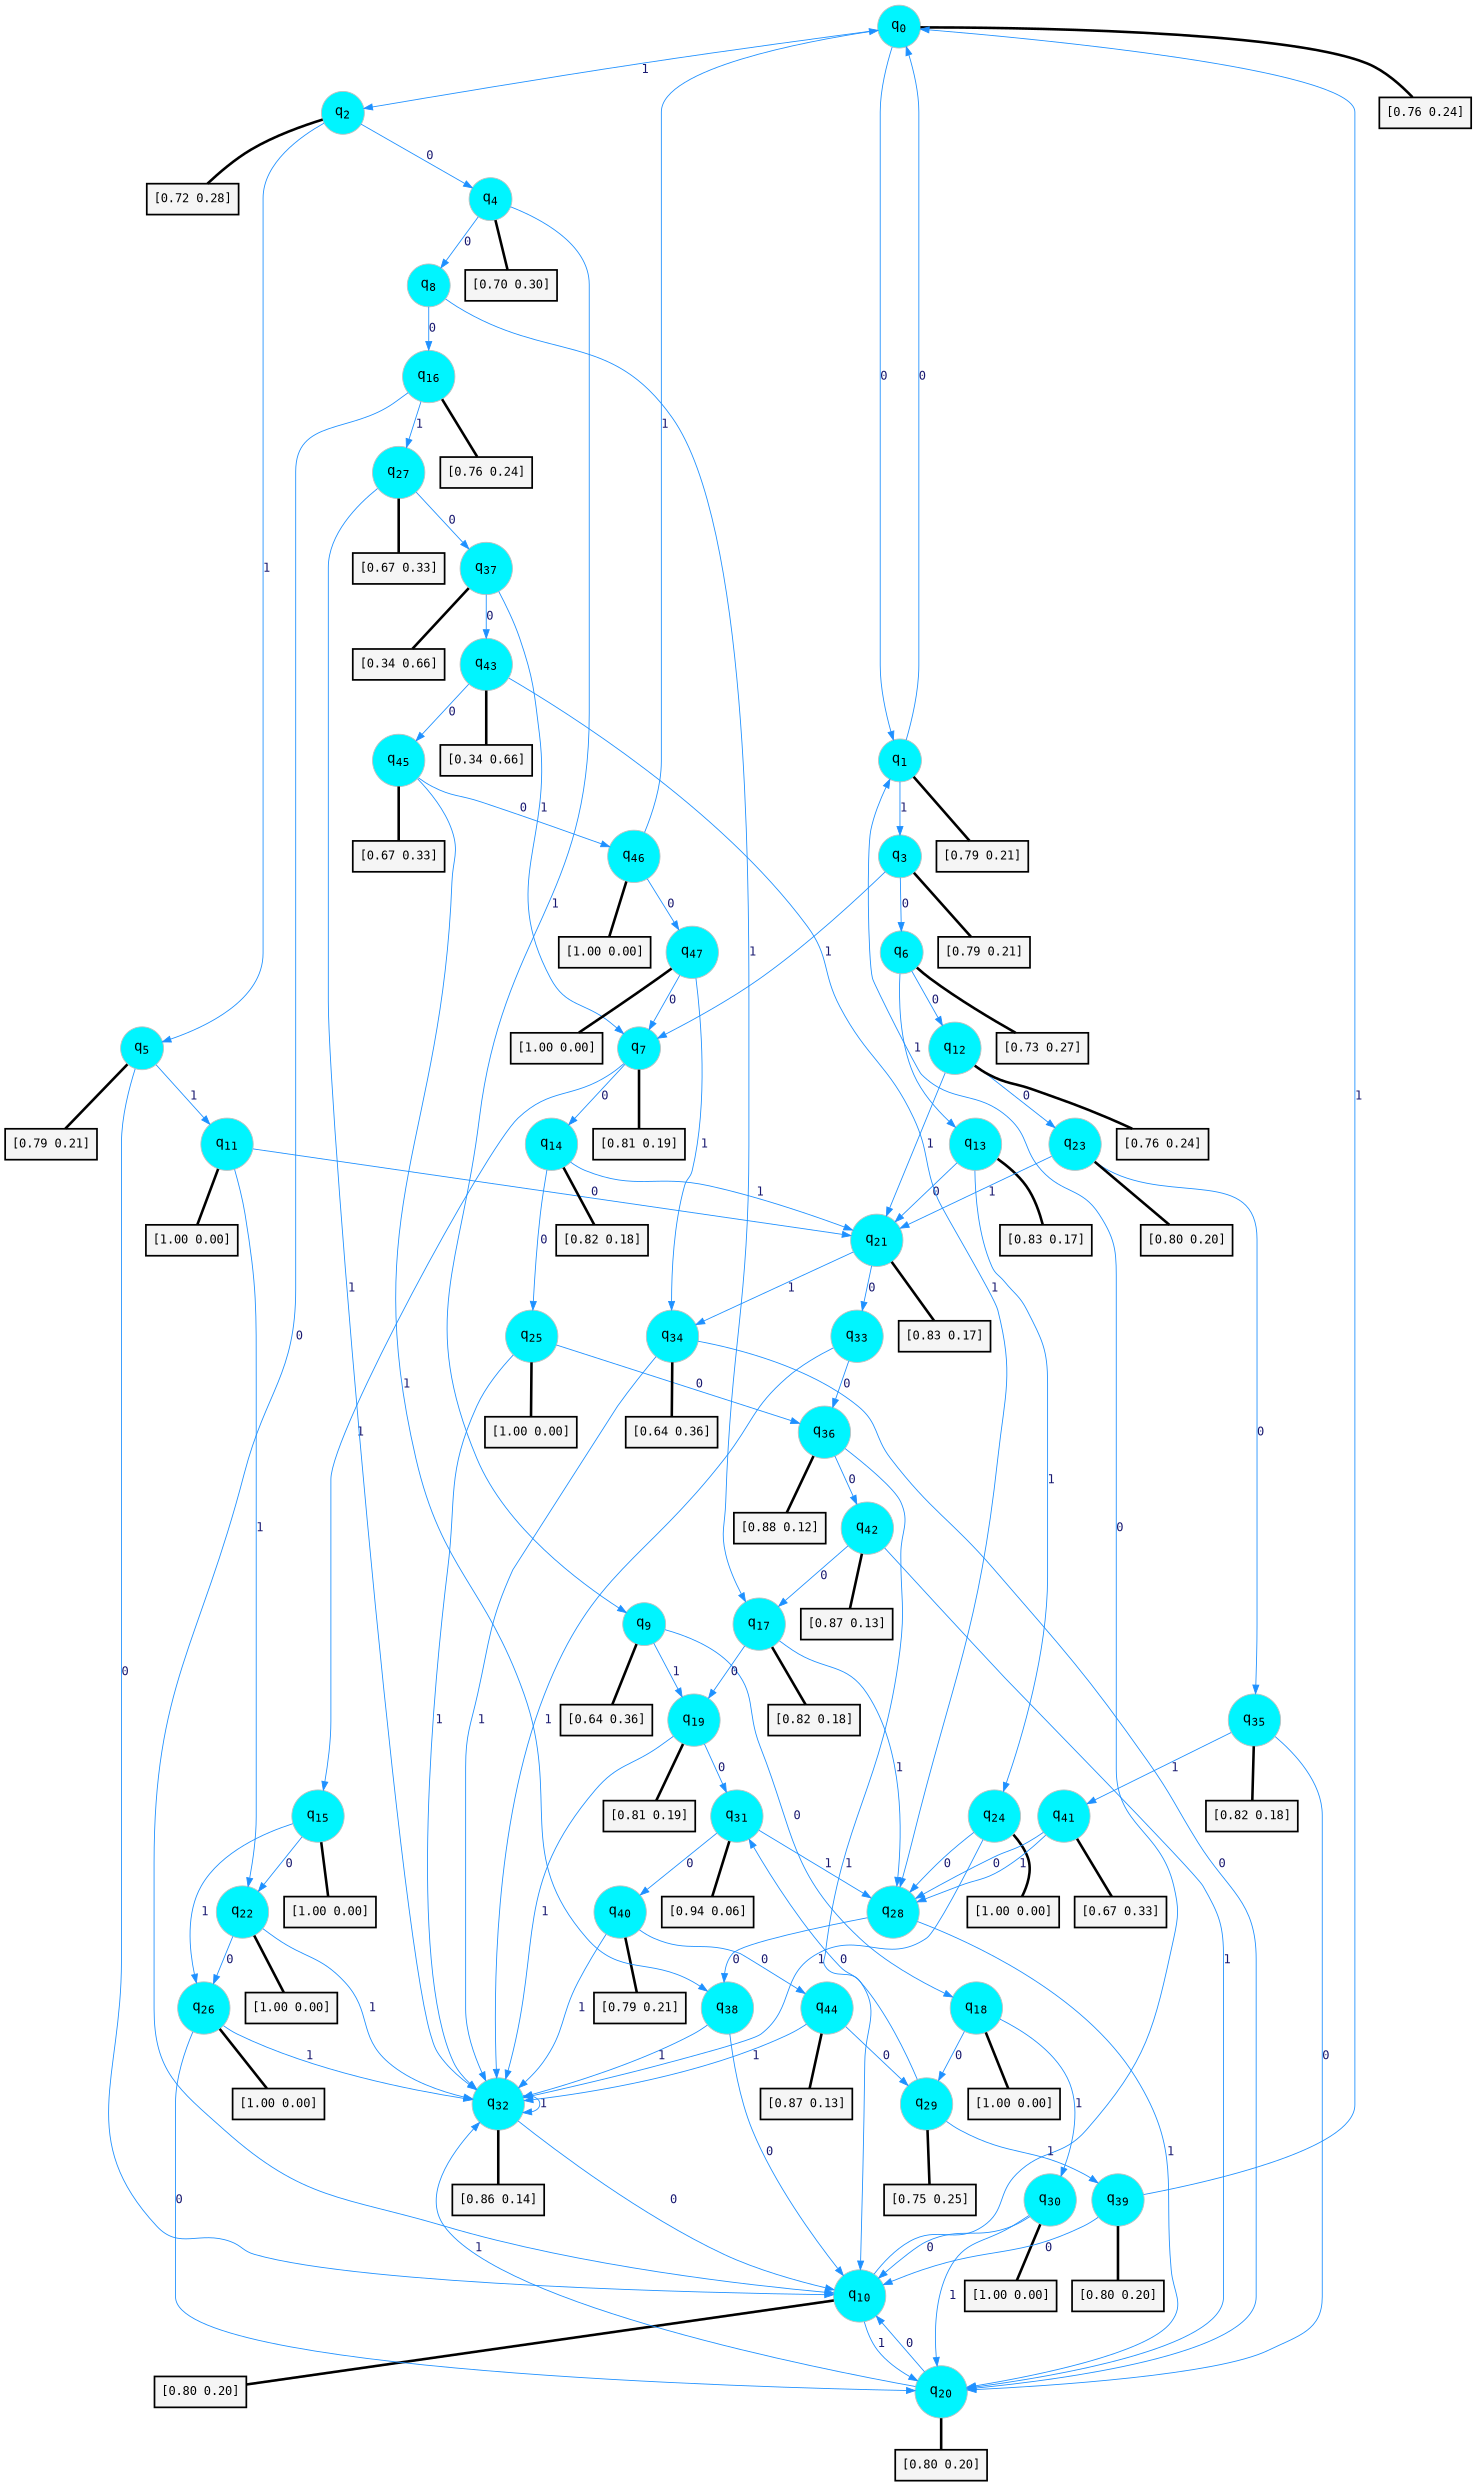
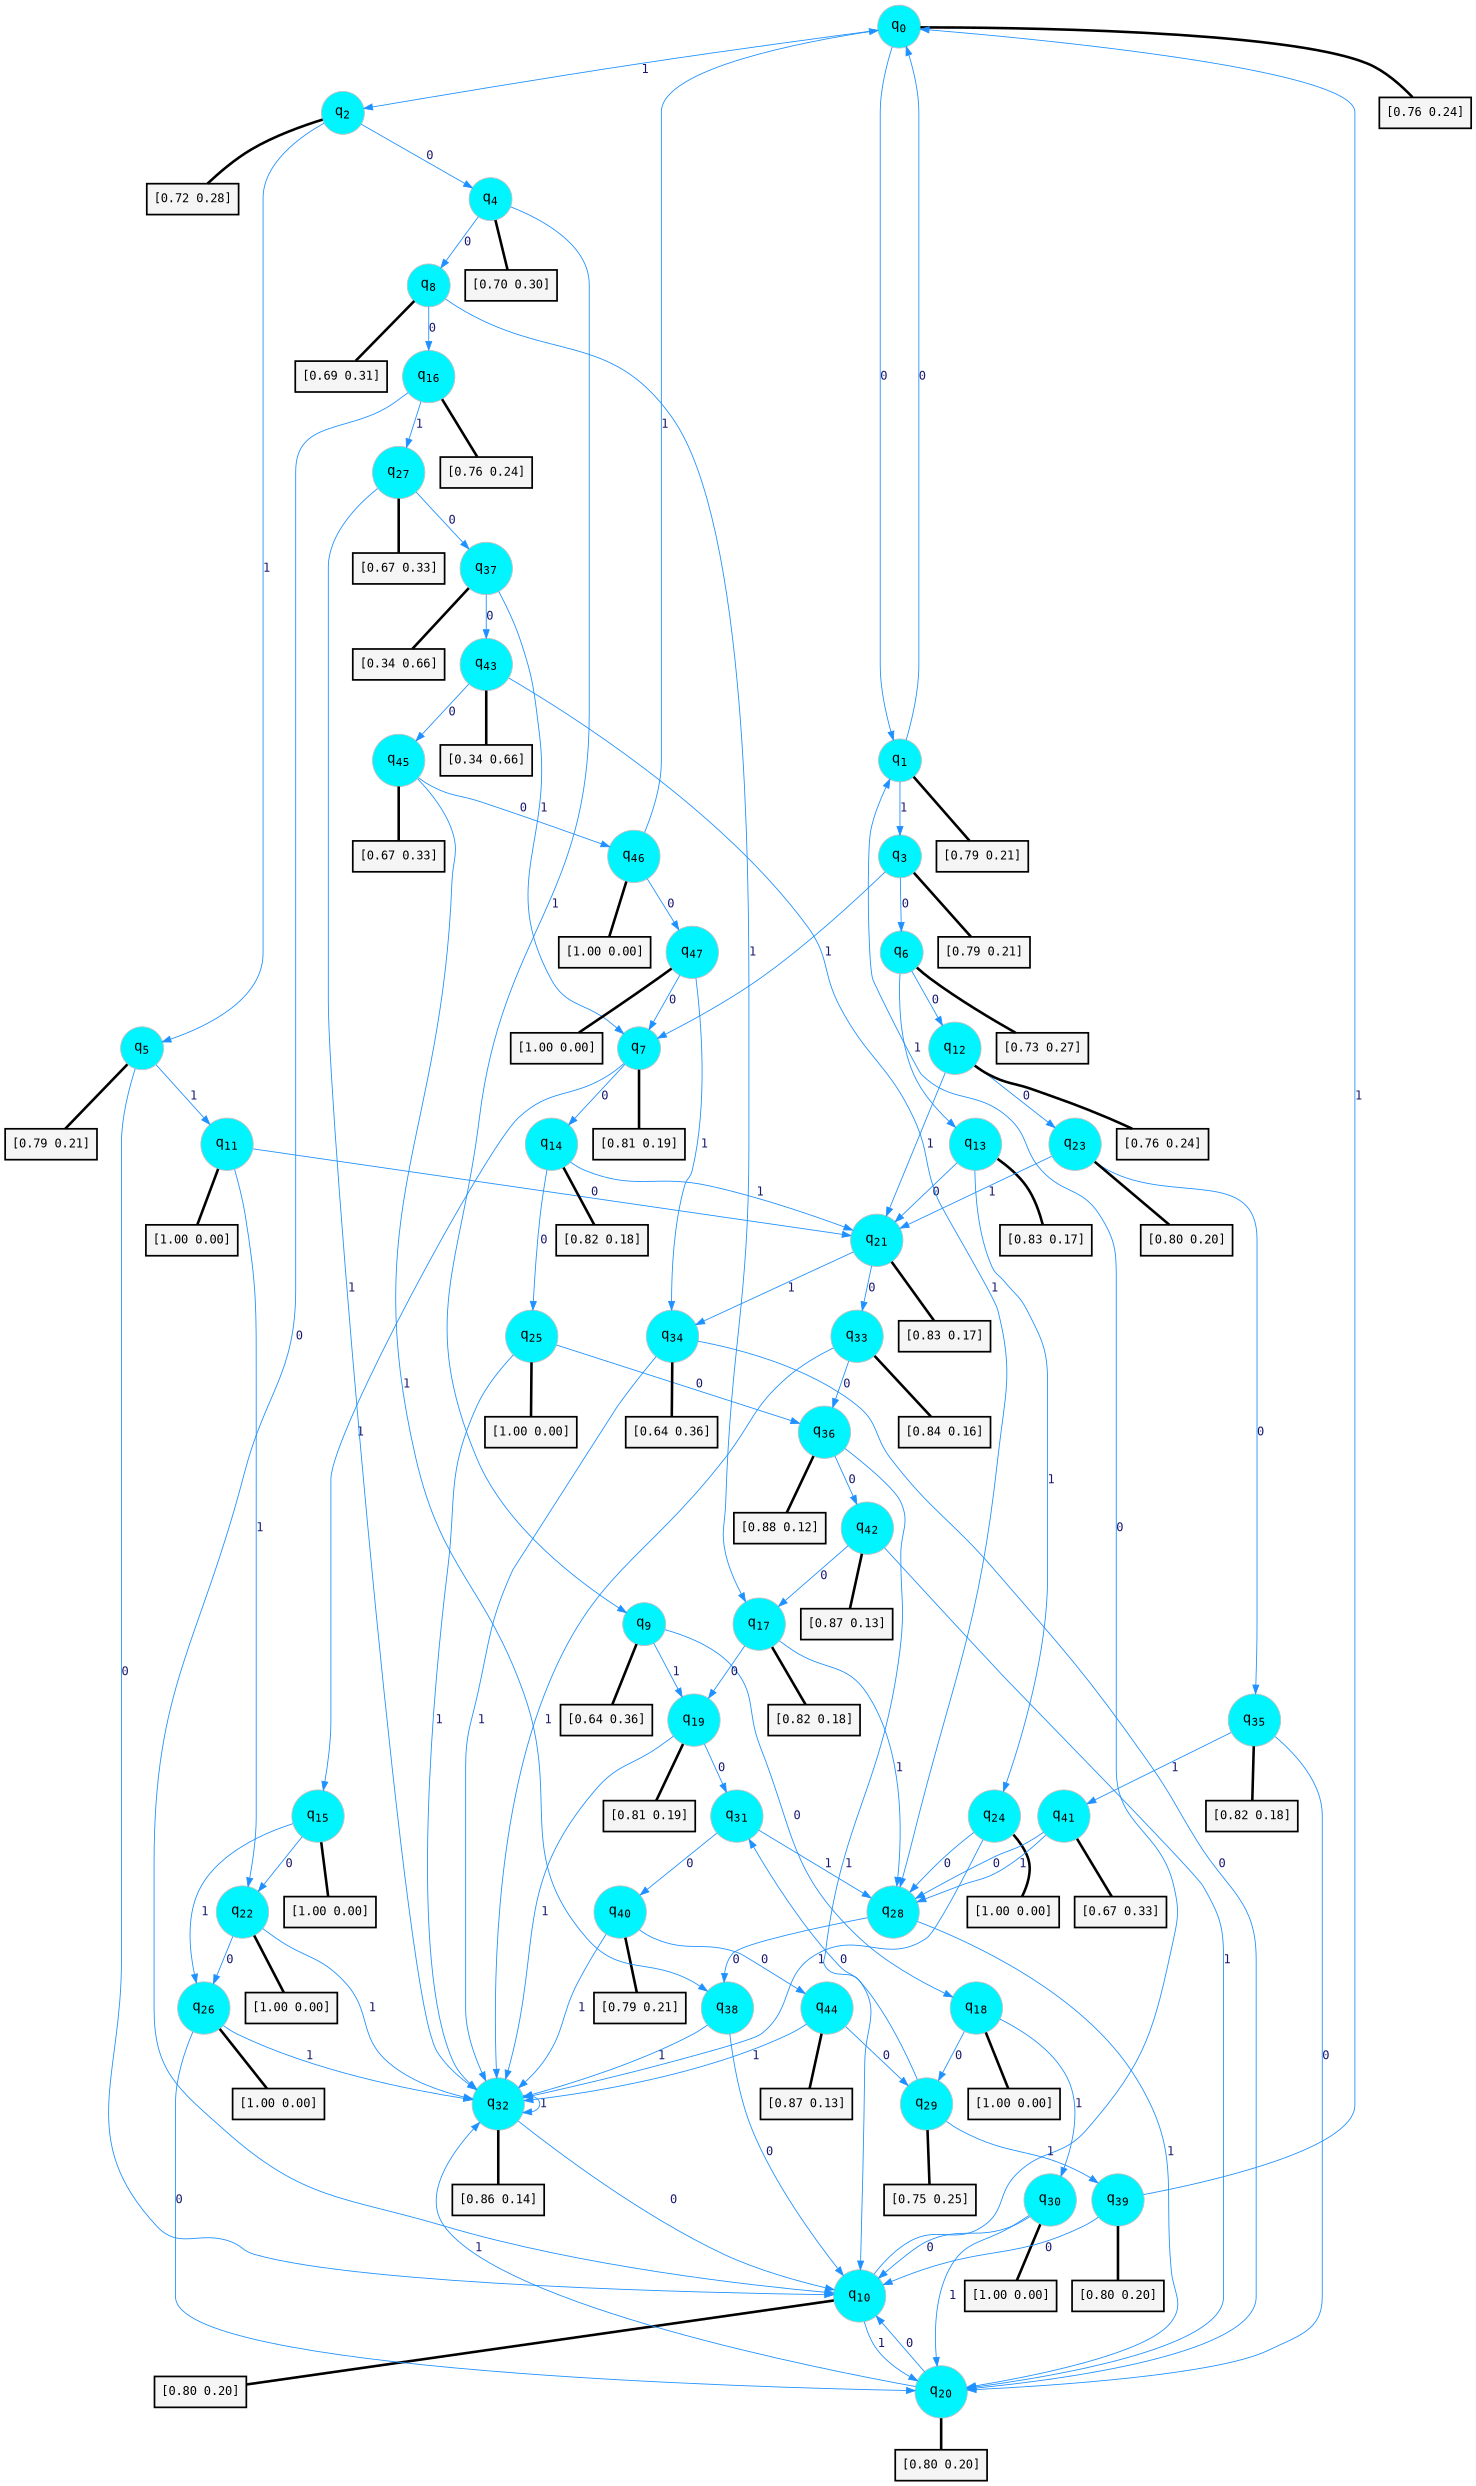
node "[0.69 0.31]": added
node "[0.84 0.16]": added
node "[0.94 0.06]": removed
